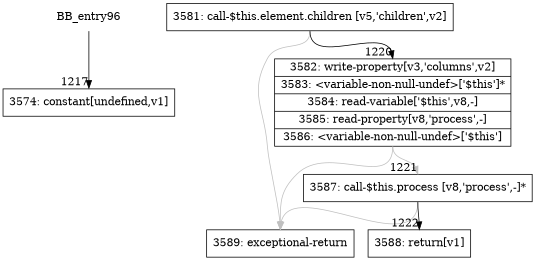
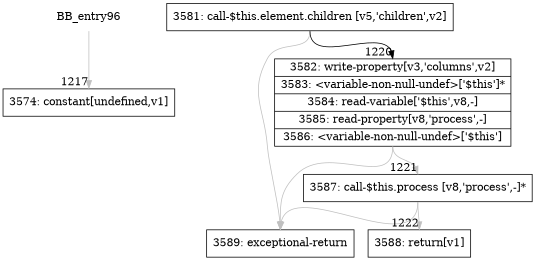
edge "BB_entry96" -> "3574: constant[undefined,v1]": color black -> gray
edge "3587: call-$this.process [v8,'process',-]*" -> "3588: return[v1]": color black -> gray
